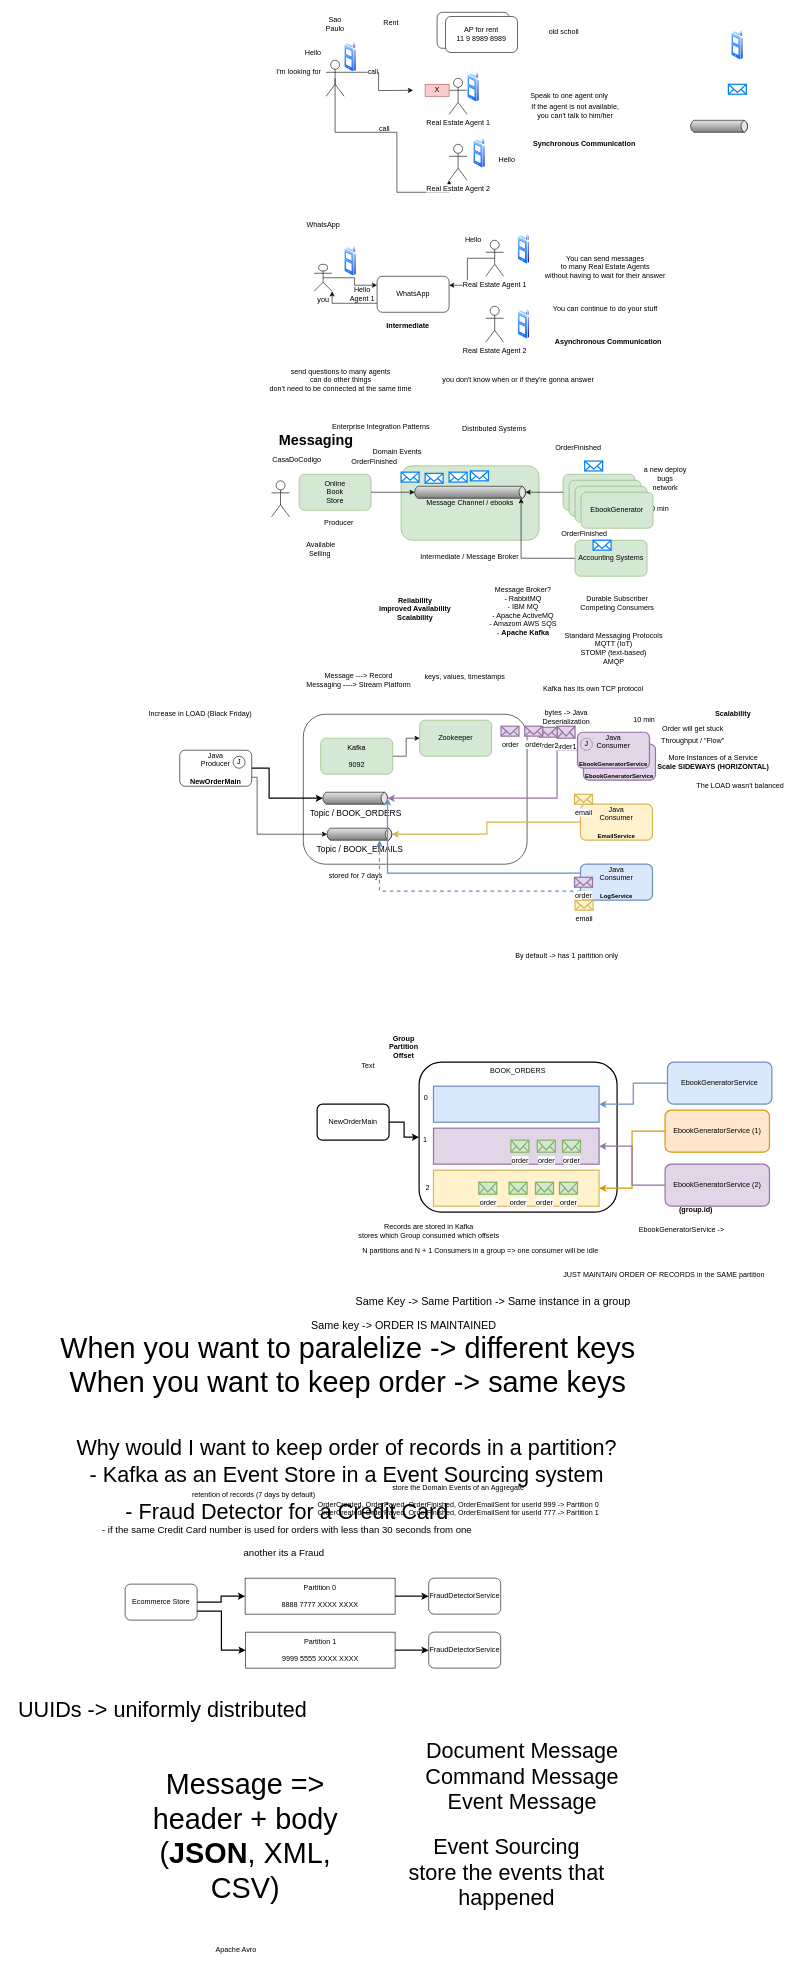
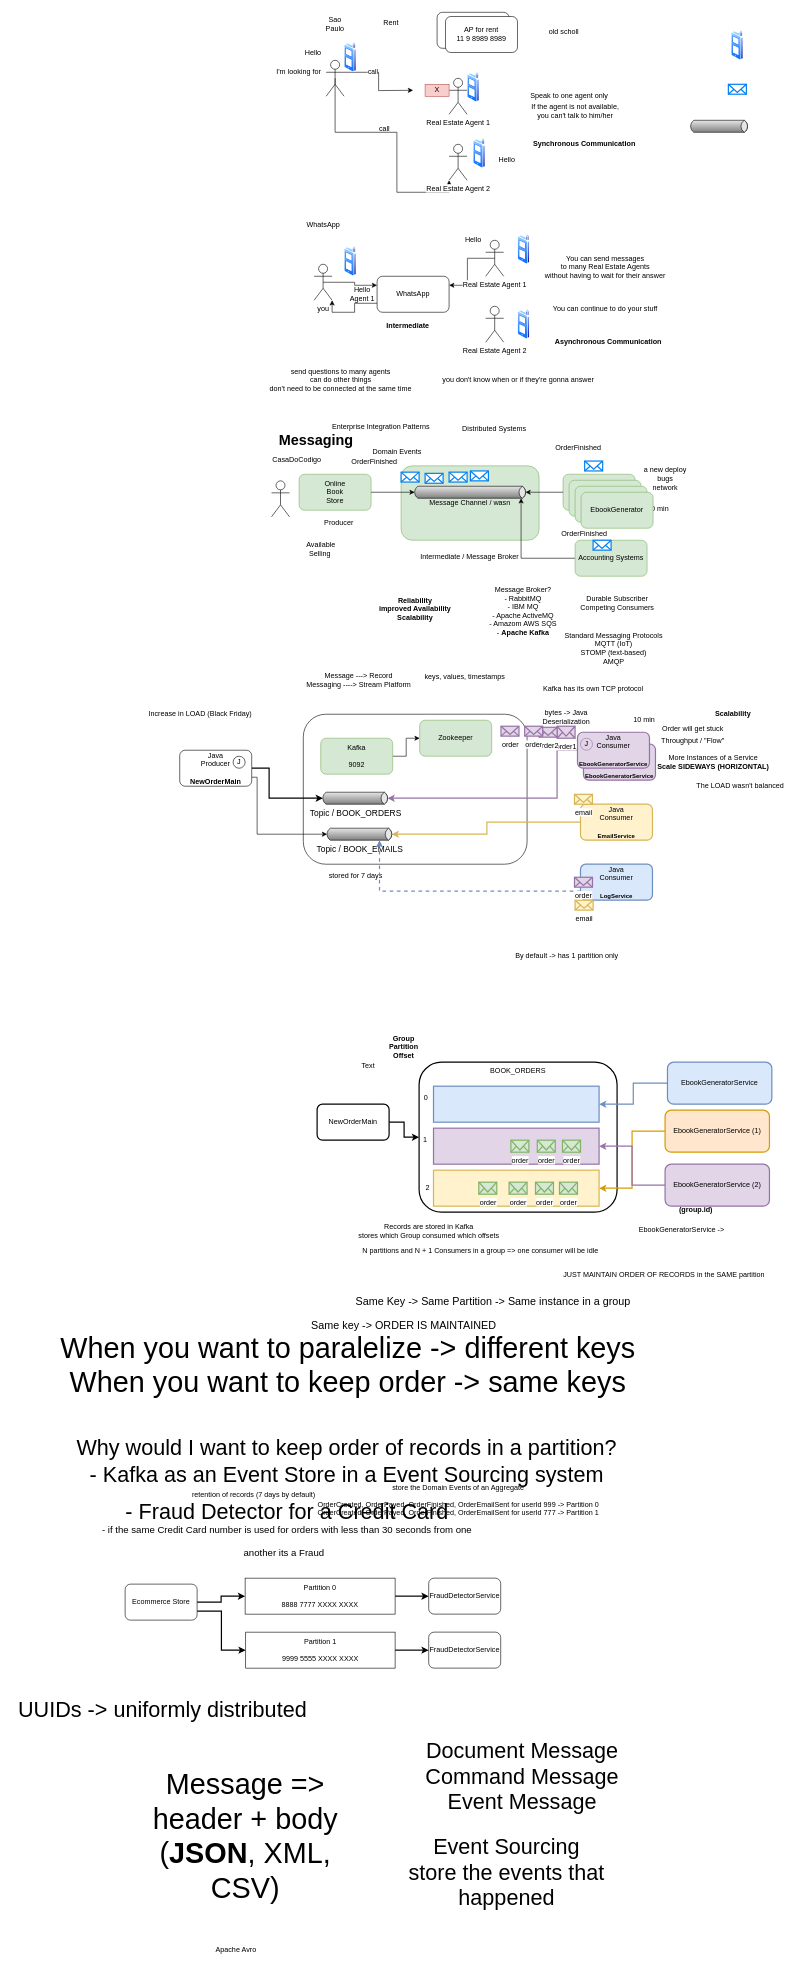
node "you": size 18x27 -> 18x36
node "Message Channel / ebooks": label "Message Channel / ebooks" -> "Message Channel / wasn"
edge "Java Consumer LogService" -> "Topic / BOOK_ORDERS": removed
